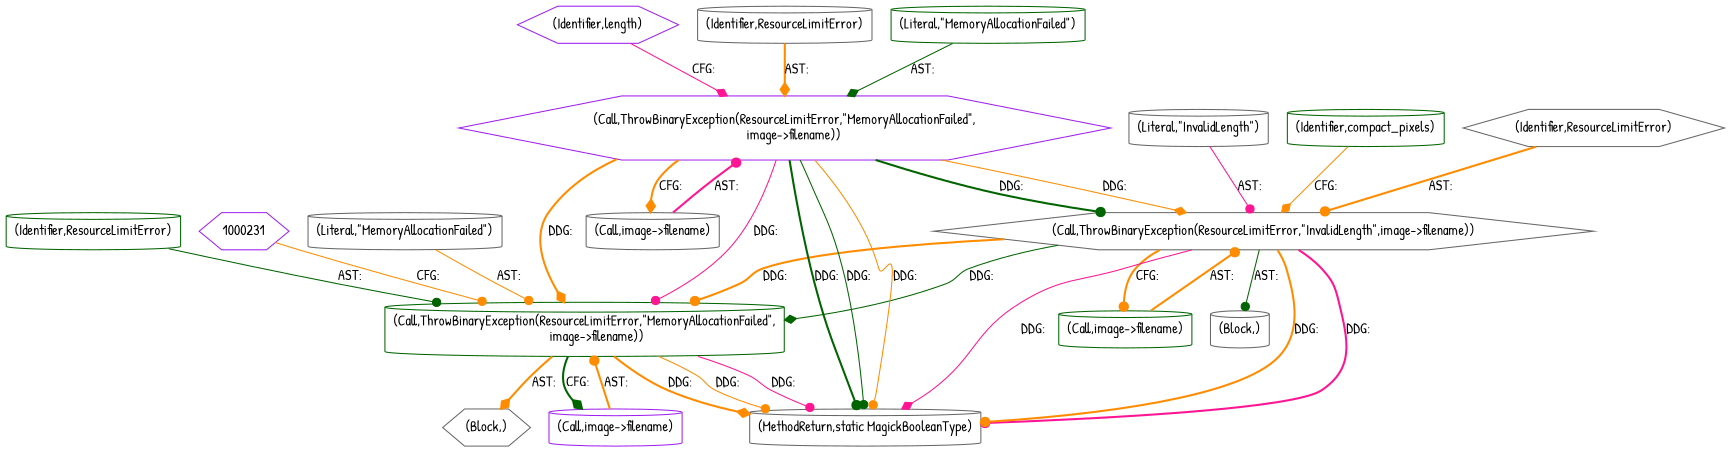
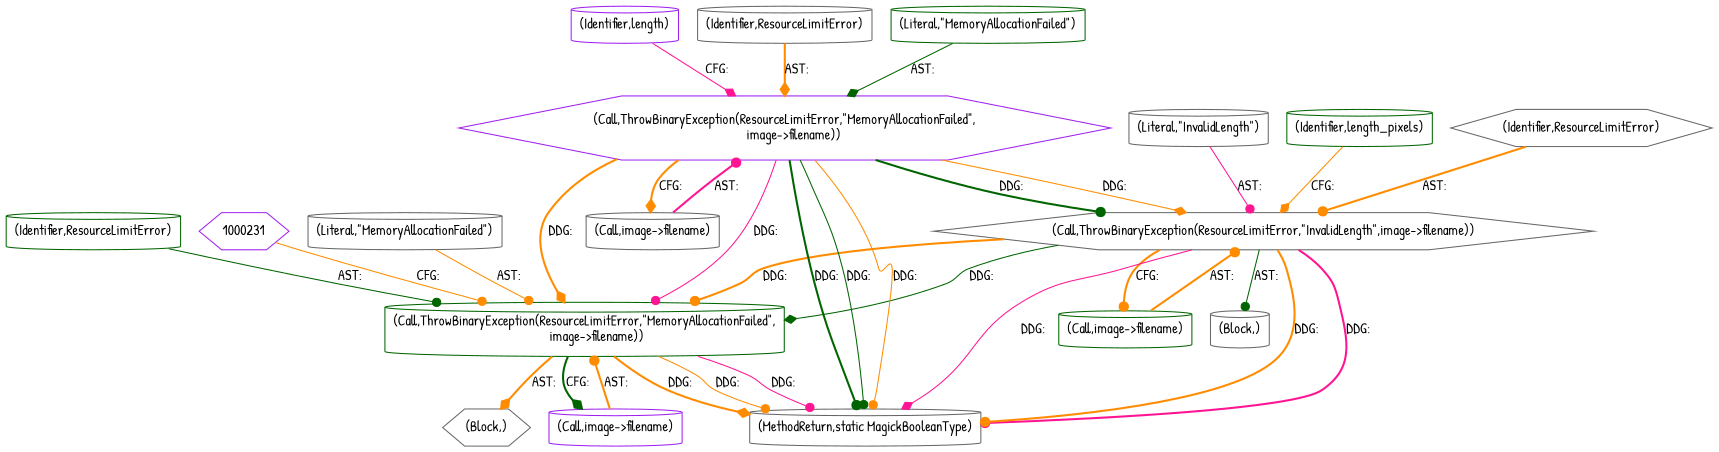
node "(Identifier,length)": shape hexagon -> cylinder
node "(Identifier,compact_pixels)": label "(Identifier,compact_pixels)" -> "(Identifier,length_pixels)"
